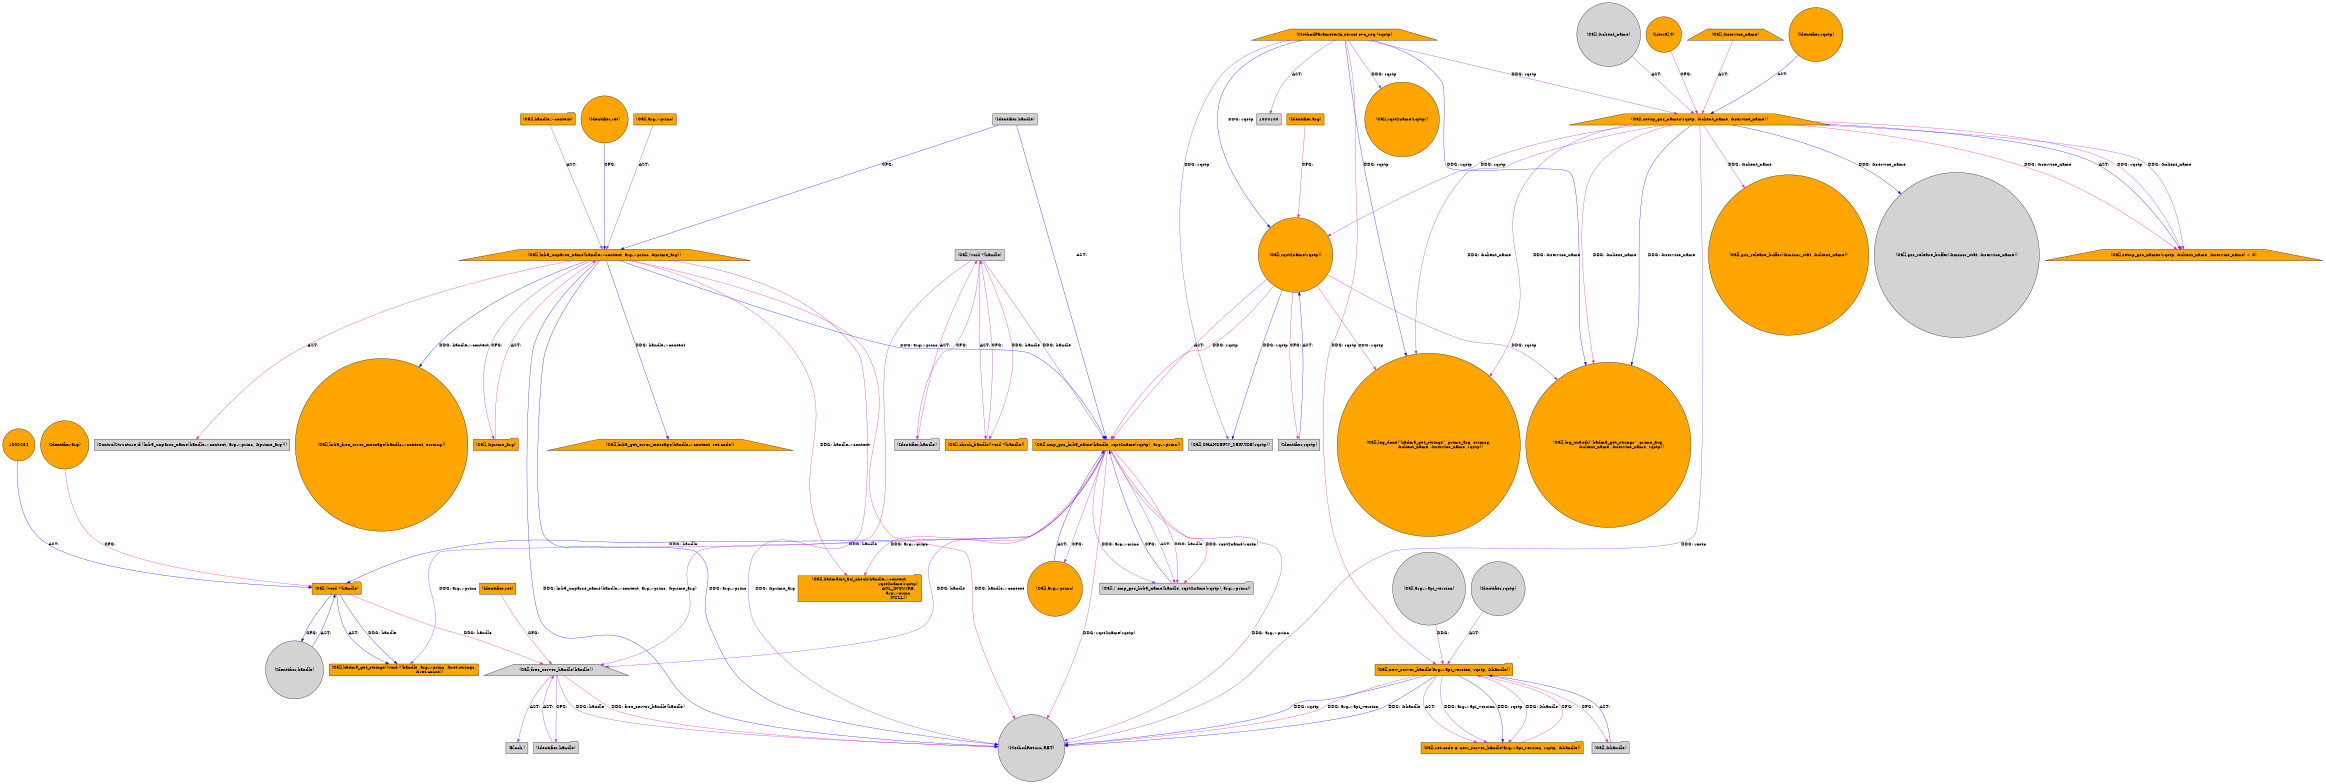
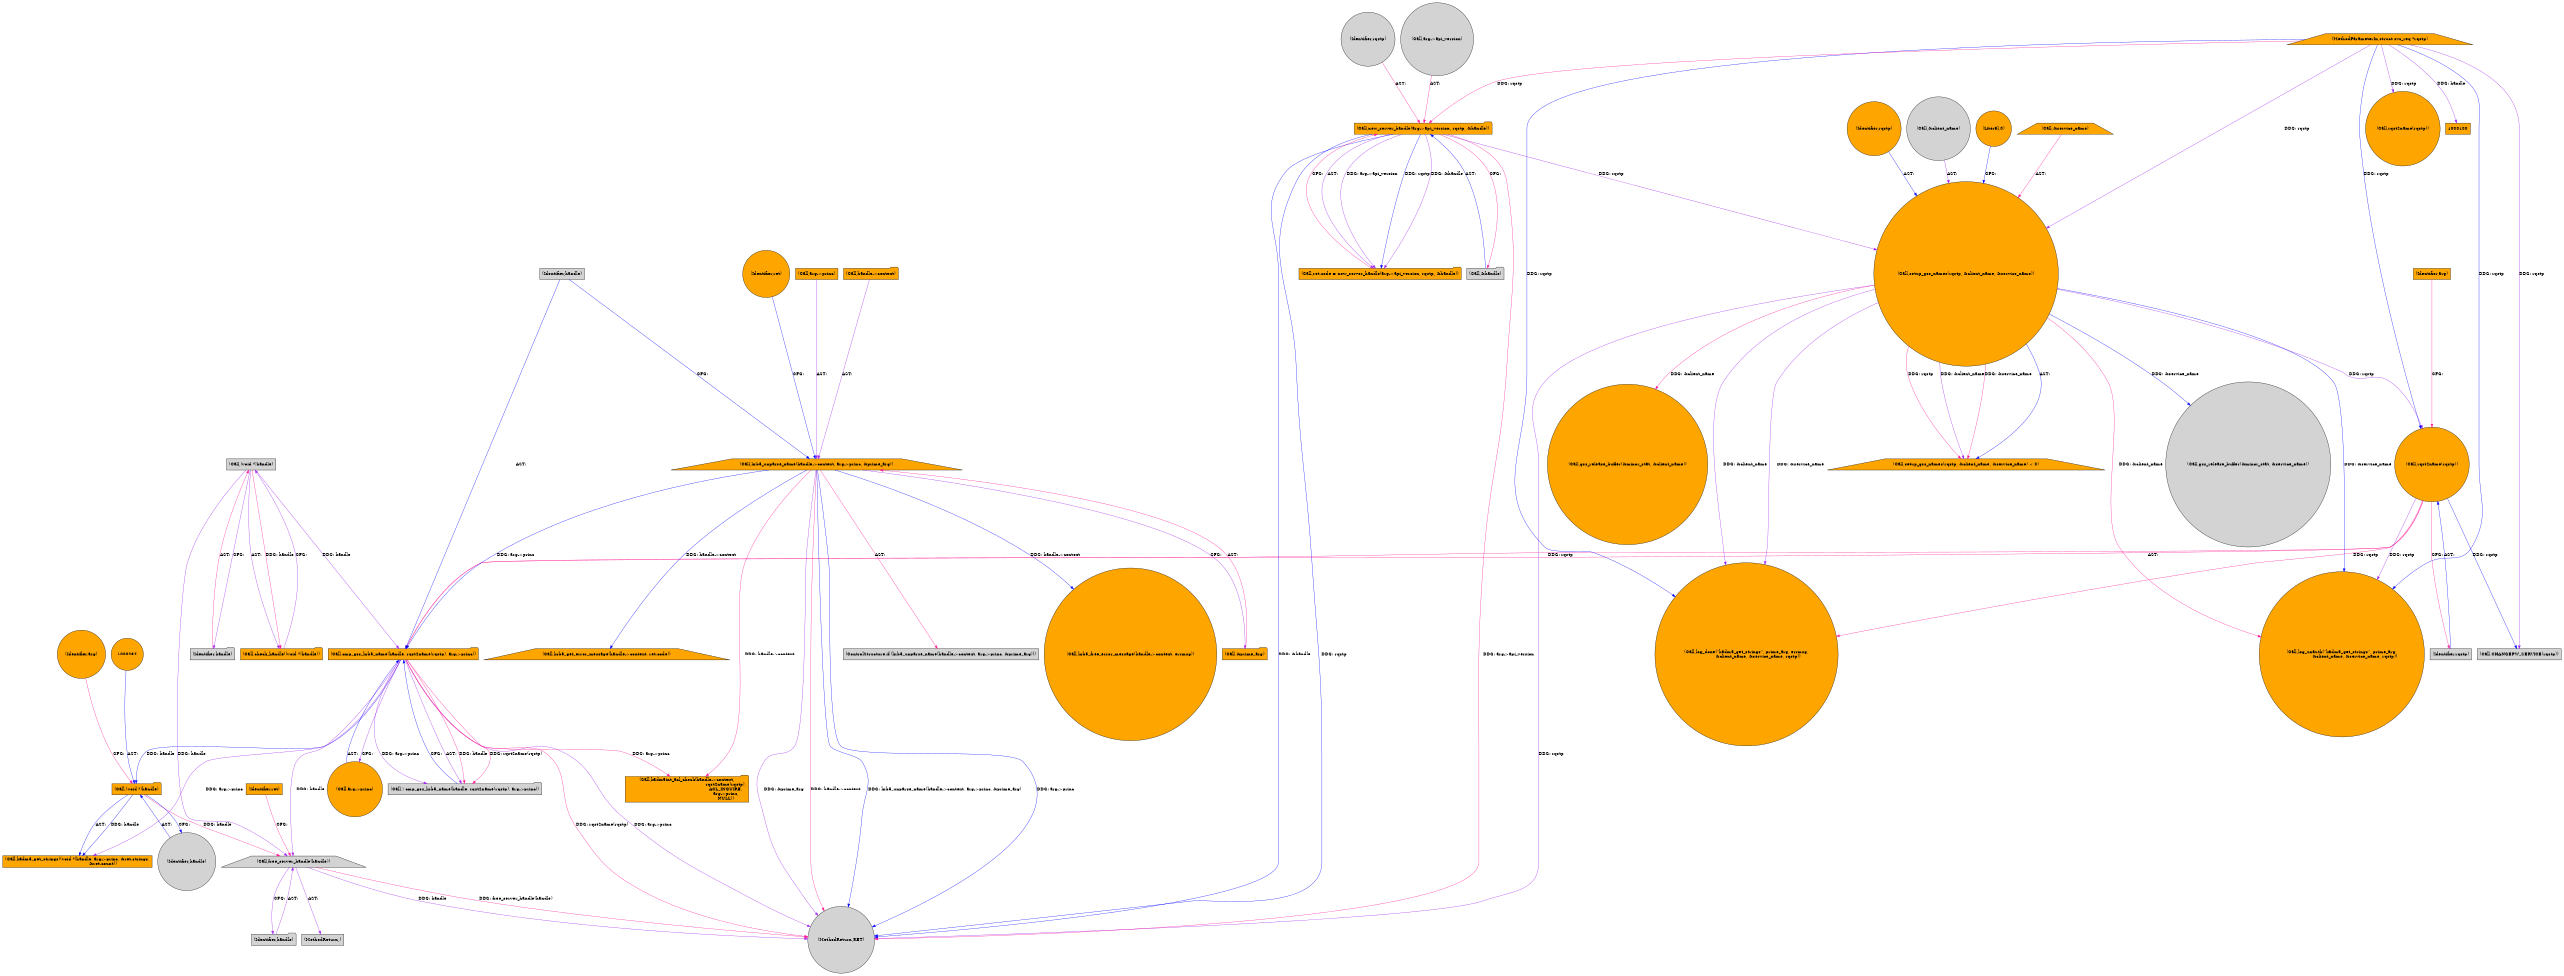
edge "(MethodParameterIn,struct svc_req *rqstp)" -> "1000100": label "AST: " -> "DDG: handle"
edge "(Literal,0)" -> "(Call,setup_gss_names(rqstp, &client_name, &service_name))": color purple -> blue
node "1000100": fillcolor lightgrey -> orange
node "(Call,setup_gss_names(rqstp, &client_name, &service_name))": shape trapezium -> circle
edge "(Call,new_server_handle(arg->api_version, rqstp, &handle))" -> "(Call,setup_gss_names(rqstp, &client_name, &service_name))": added, label "DDG: rqstp"
edge "(Call,arg->api_version)" -> "(Call,new_server_handle(arg->api_version, rqstp, &handle))": label "DDG: " -> "AST: "
node "(Block,)": label "(Block,)" -> "(MethodReturn,)"
